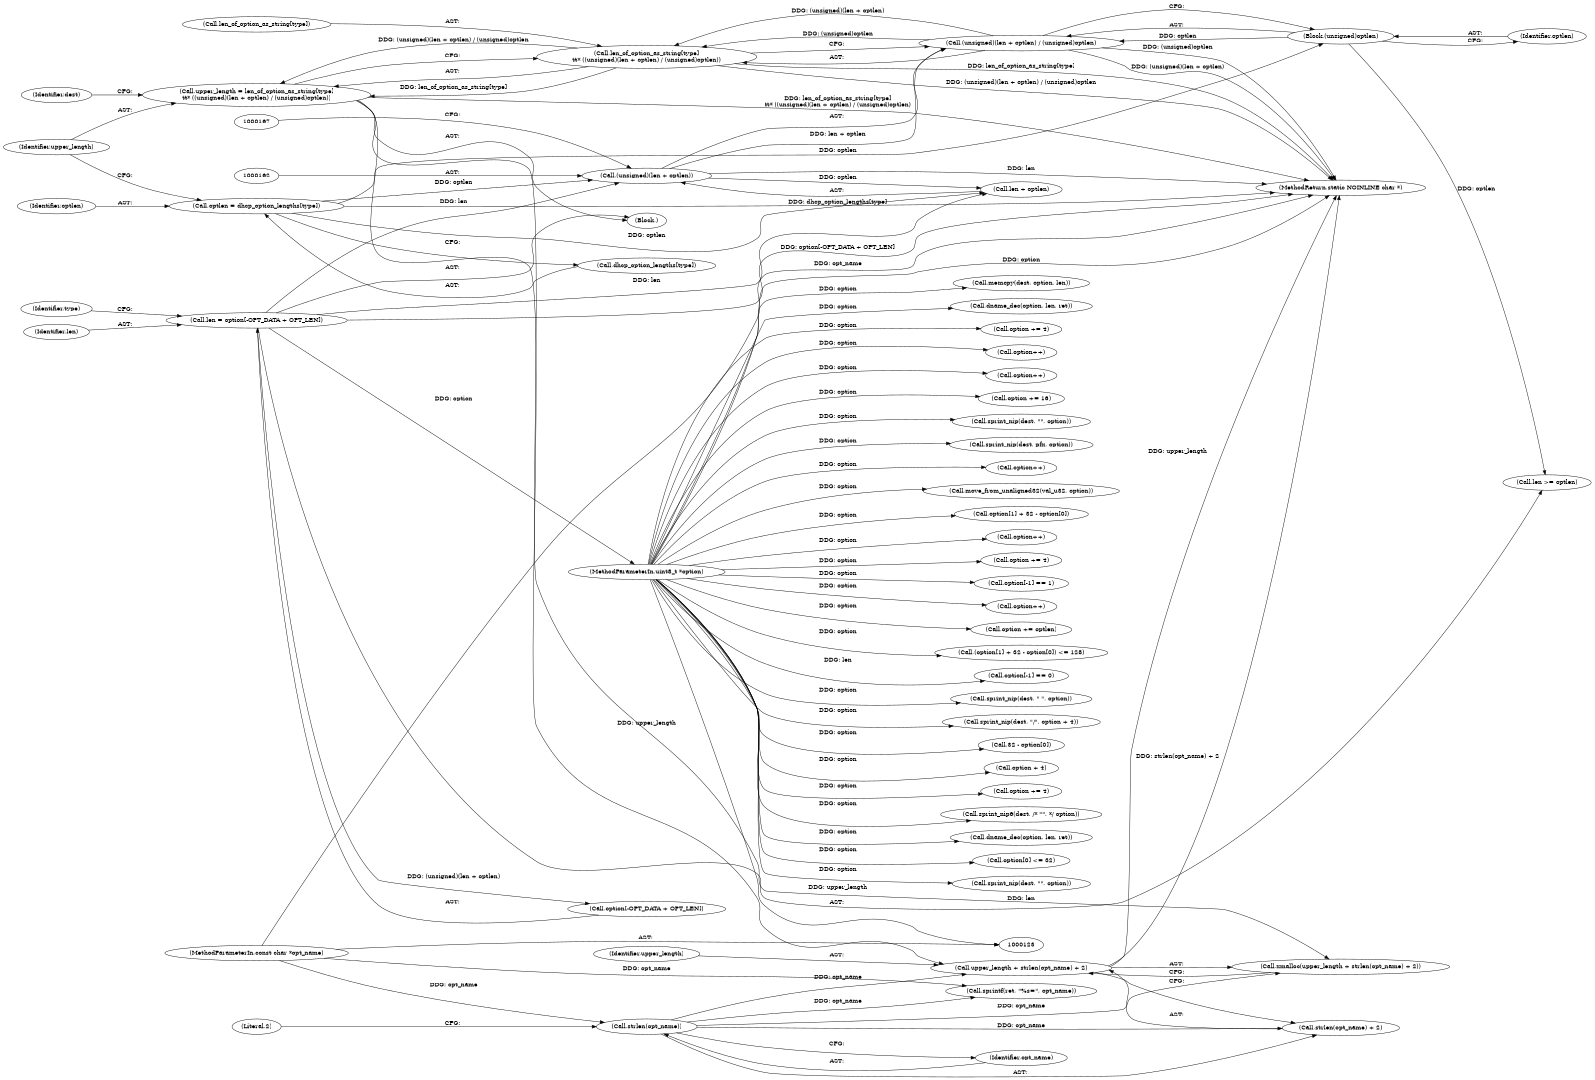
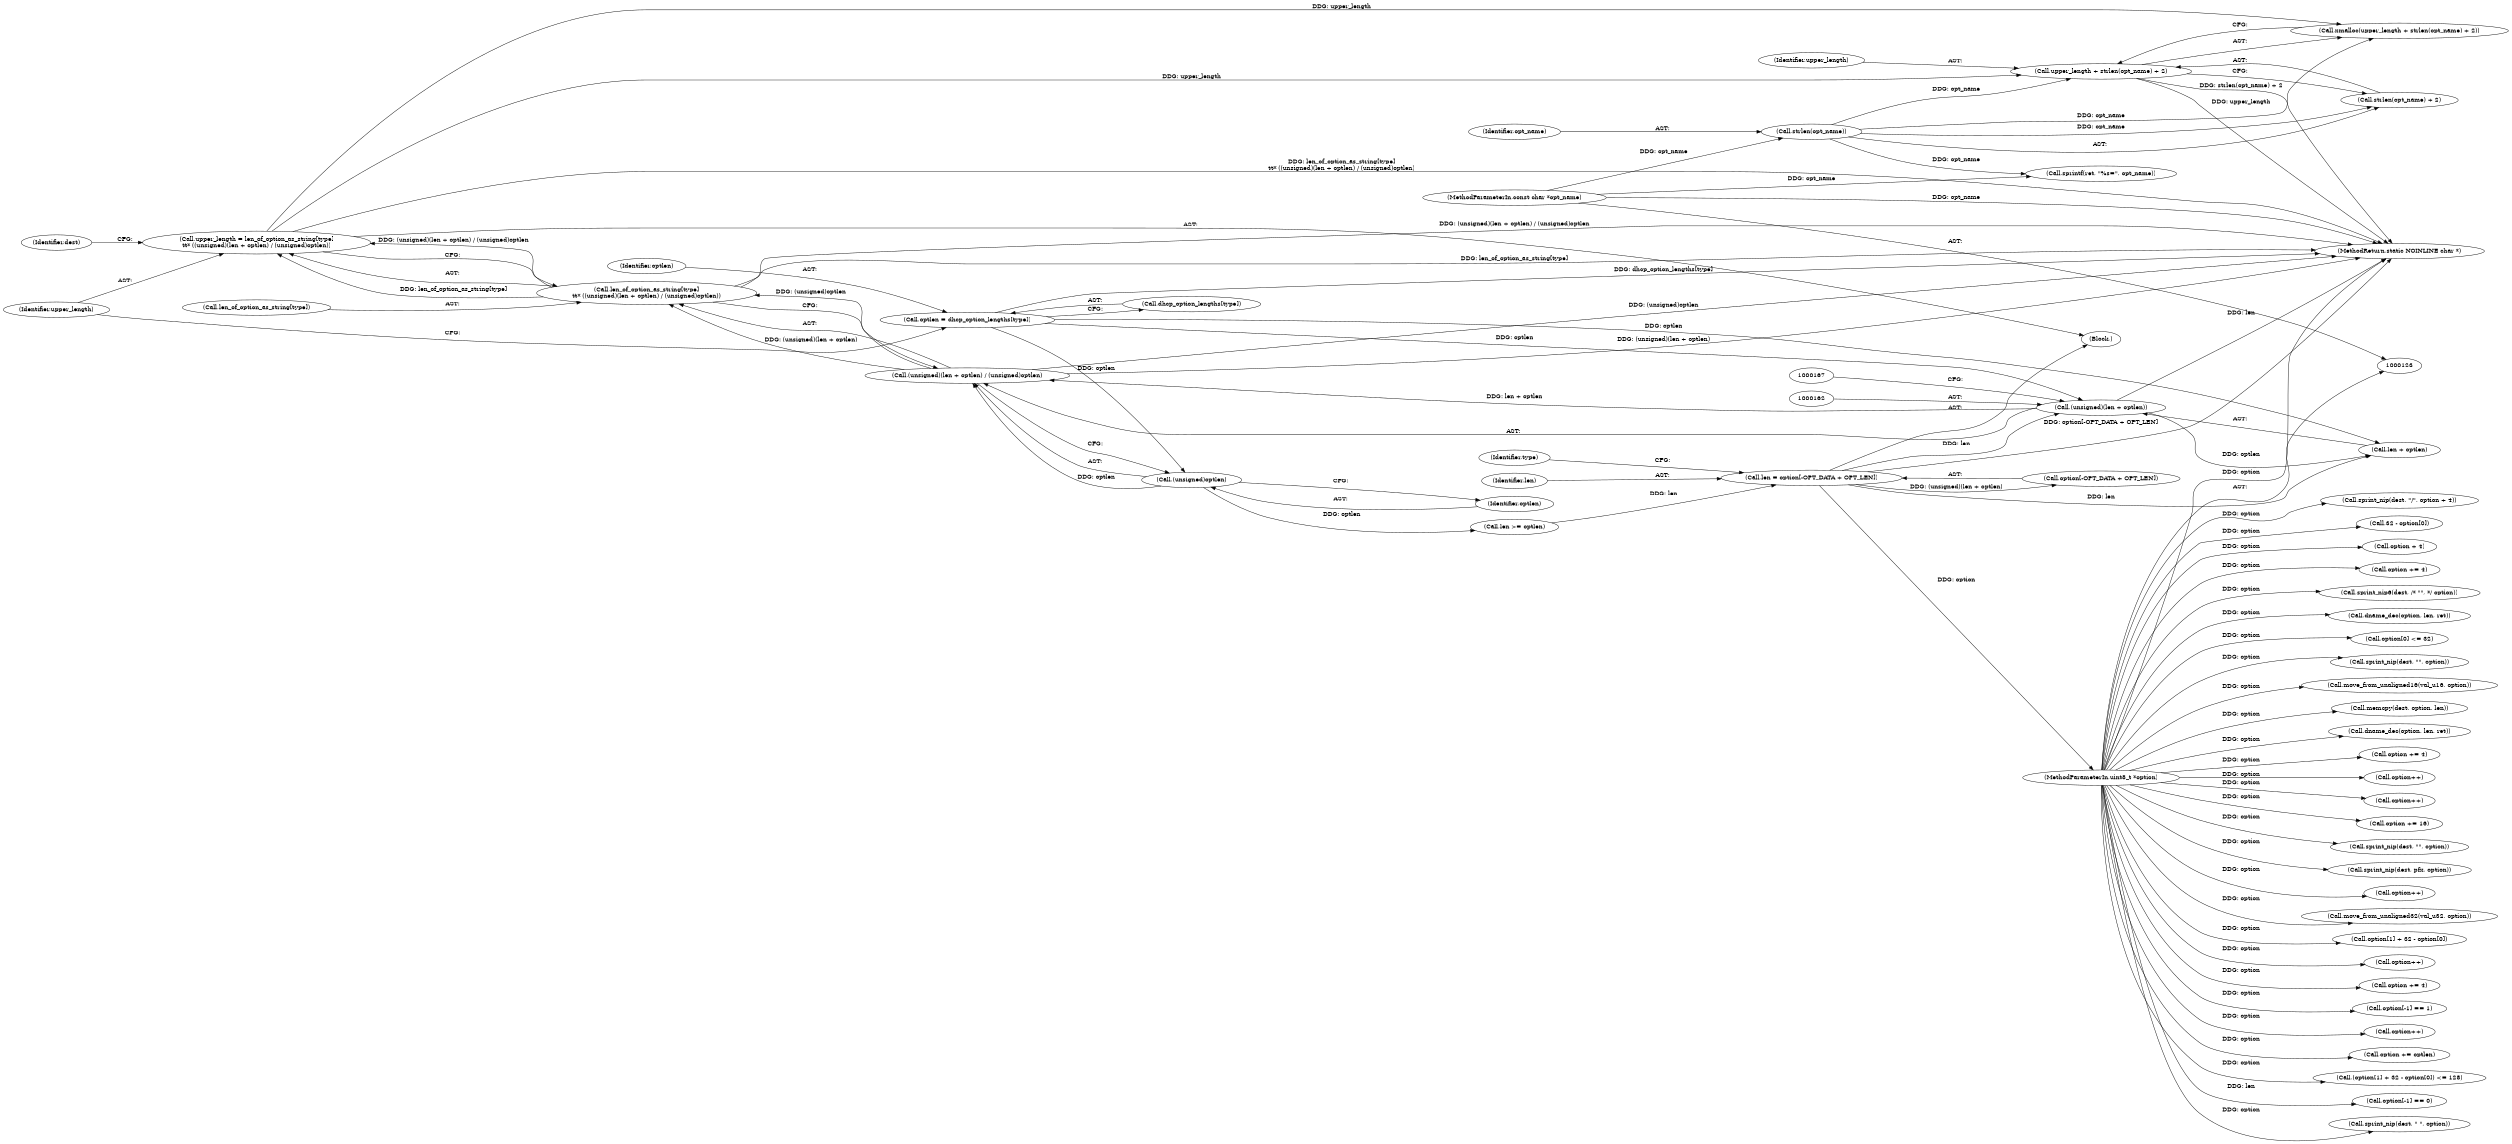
node "(Block,(unsigned)optlen)": label "(Block,(unsigned)optlen)" -> "(Call,(unsigned)optlen)"
node "(Call,move_from_unaligned16(val_u16, option))": added
edge "(Call,len = option[-OPT_DATA + OPT_LEN])" -> "(Call,len >= optlen)": reversed
node "(Literal,2)": removed
edge "(Call,strlen(opt_name))" -> "(Identifier,opt_name)": removed, label "CFG:"
